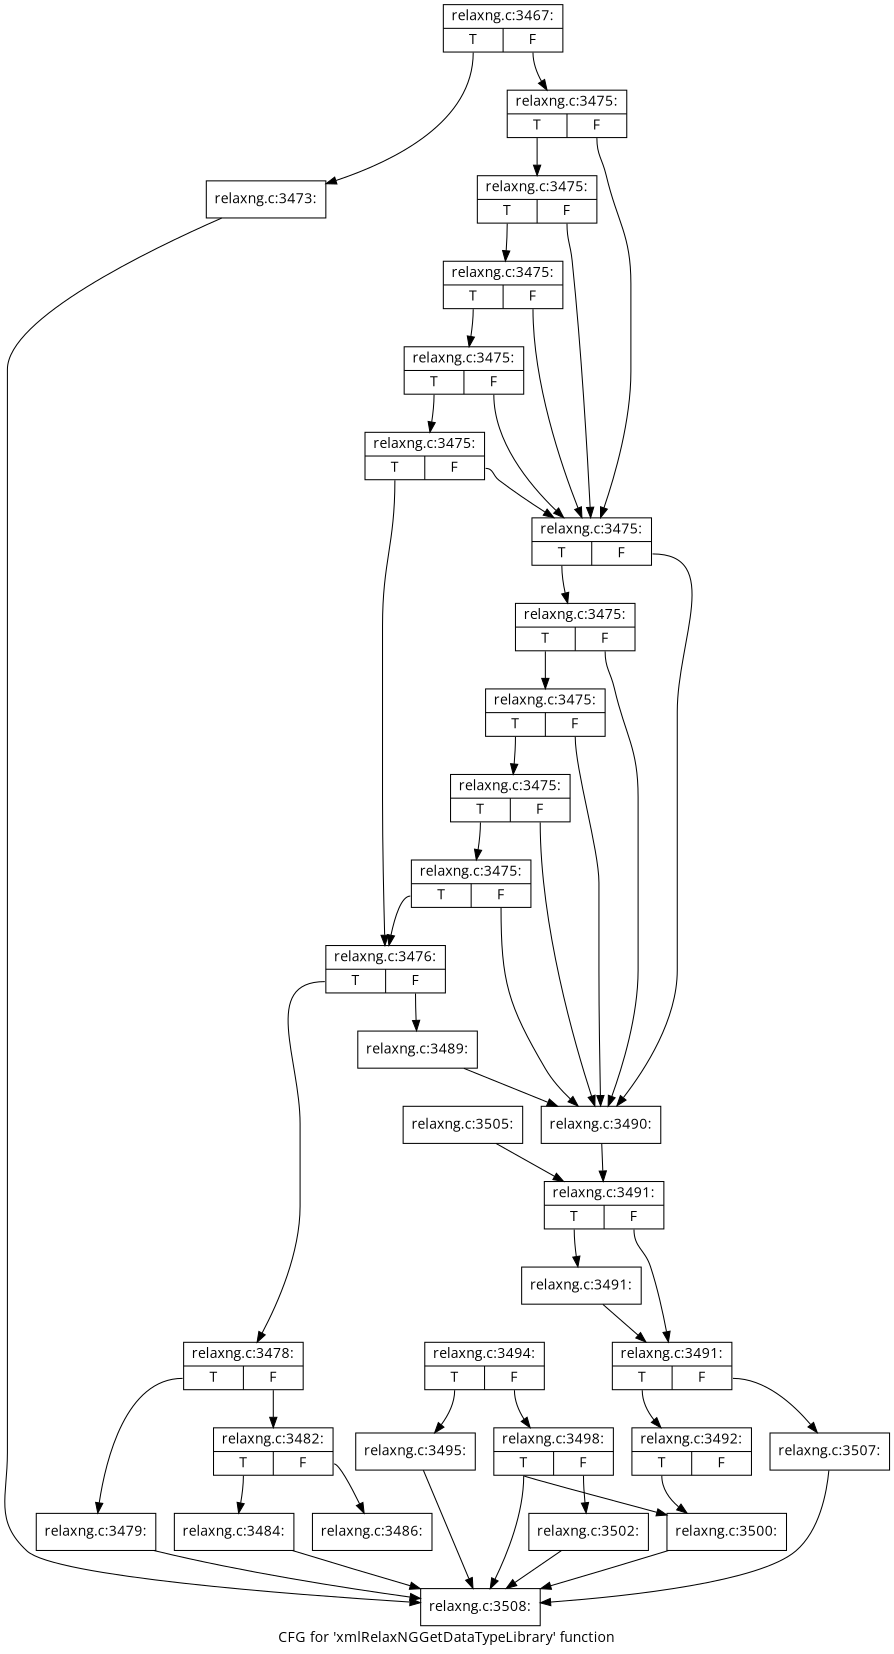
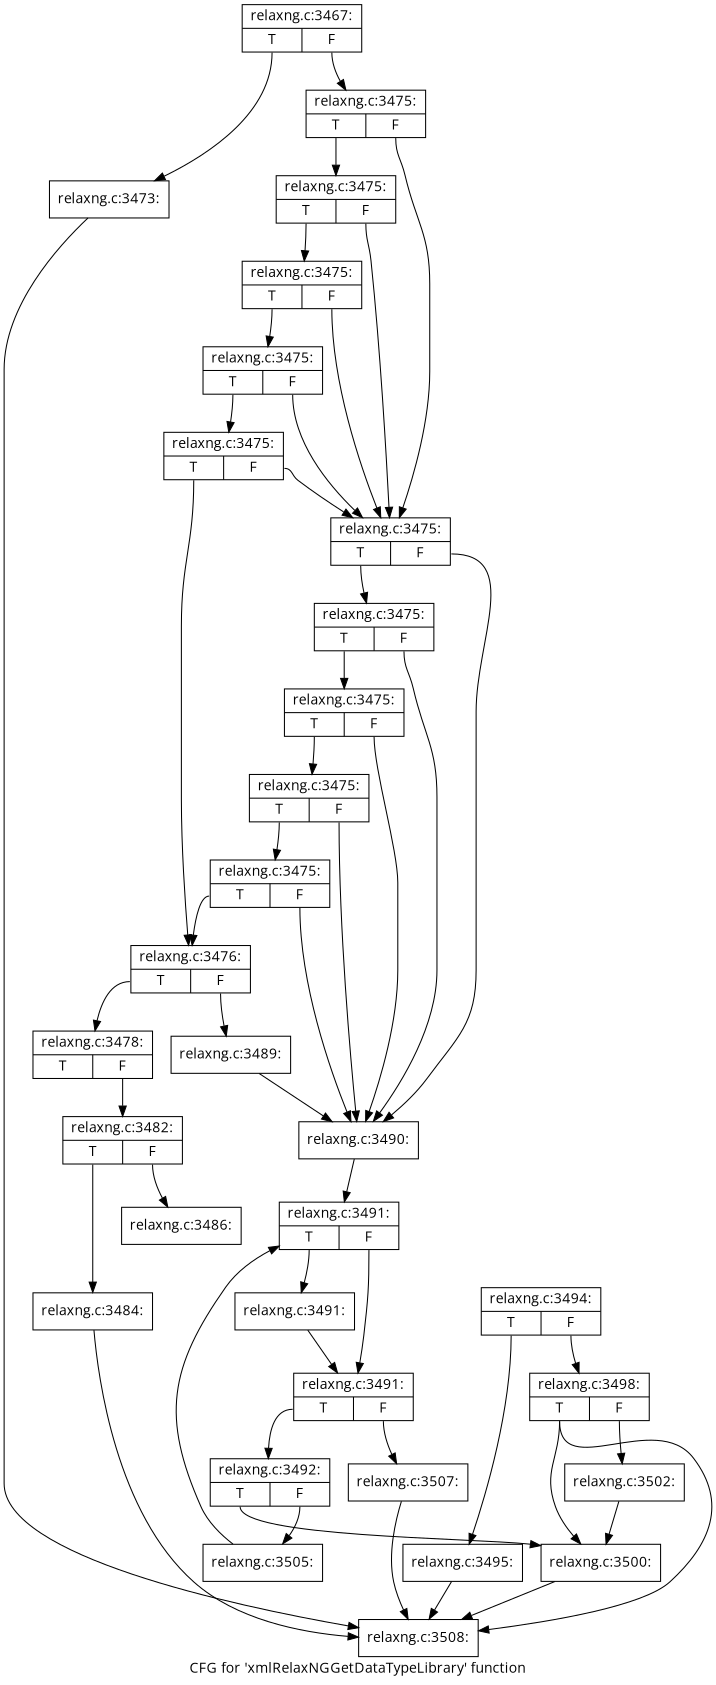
edge "relaxng.c:3492:" -> "relaxng.c:3505:": added
node "relaxng.c:3479:": removed
edge "relaxng.c:3502:" -> "relaxng.c:3508:": now "relaxng.c:3502:" -> "relaxng.c:3500:"
